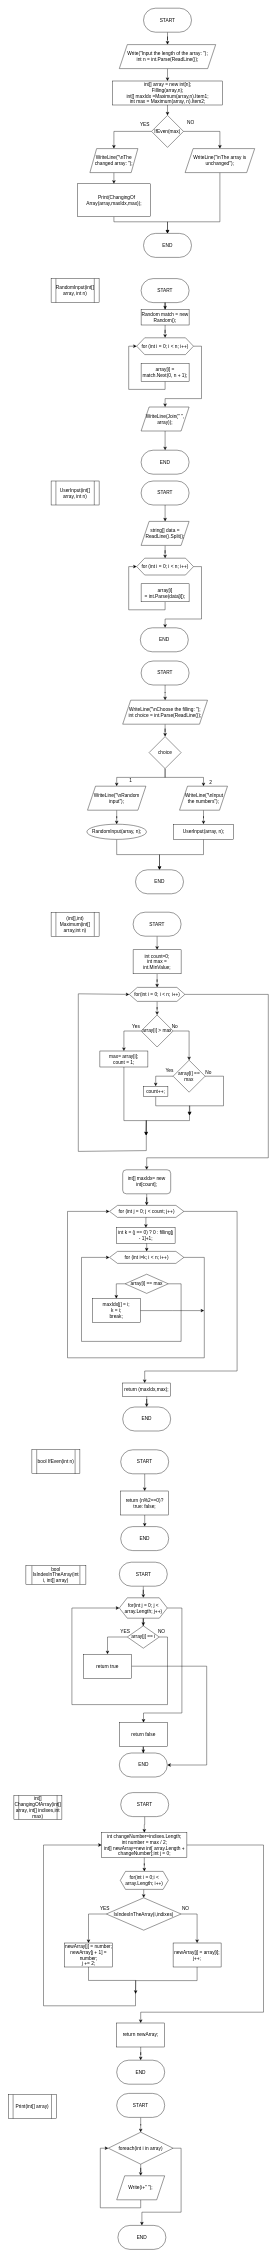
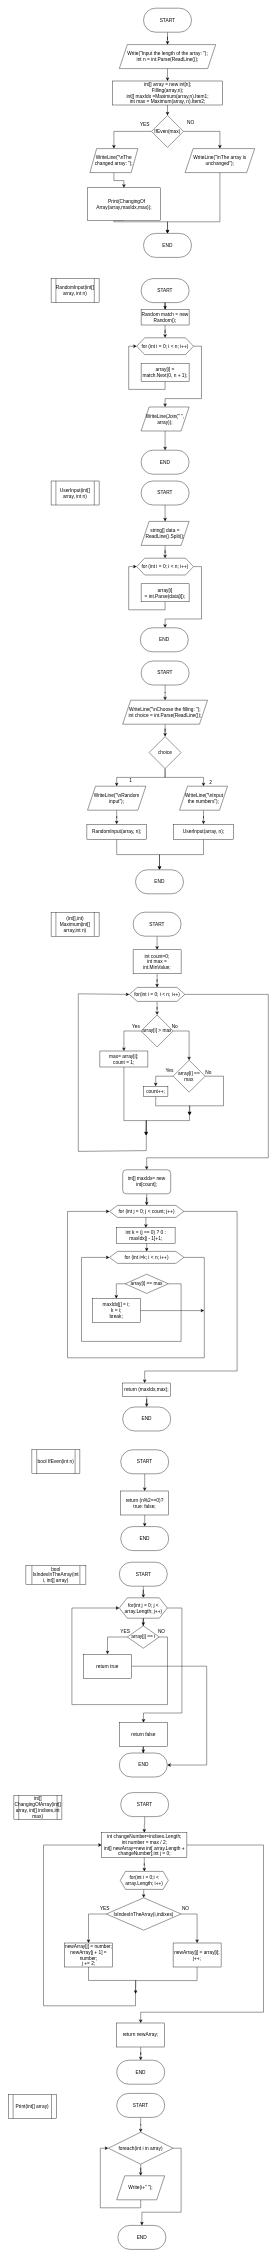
node "Print(ChangingOf Array(array,maxIdx,max));": moved (114, 200) -> (124, 204)
node "RandomInput(array, n);": shape ellipse -> rectangle
node "int k = (j == 0) ? 0 : filling[j - 1]+1;": label "int k = (j == 0) ? 0 : filling[j - 1]+1;" -> "int k = (j == 0) ? 0 : maxIdx[j - 1]+1;"
